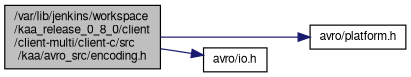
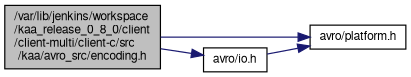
edge "avro/io.h" -> "avro/platform.h": added
